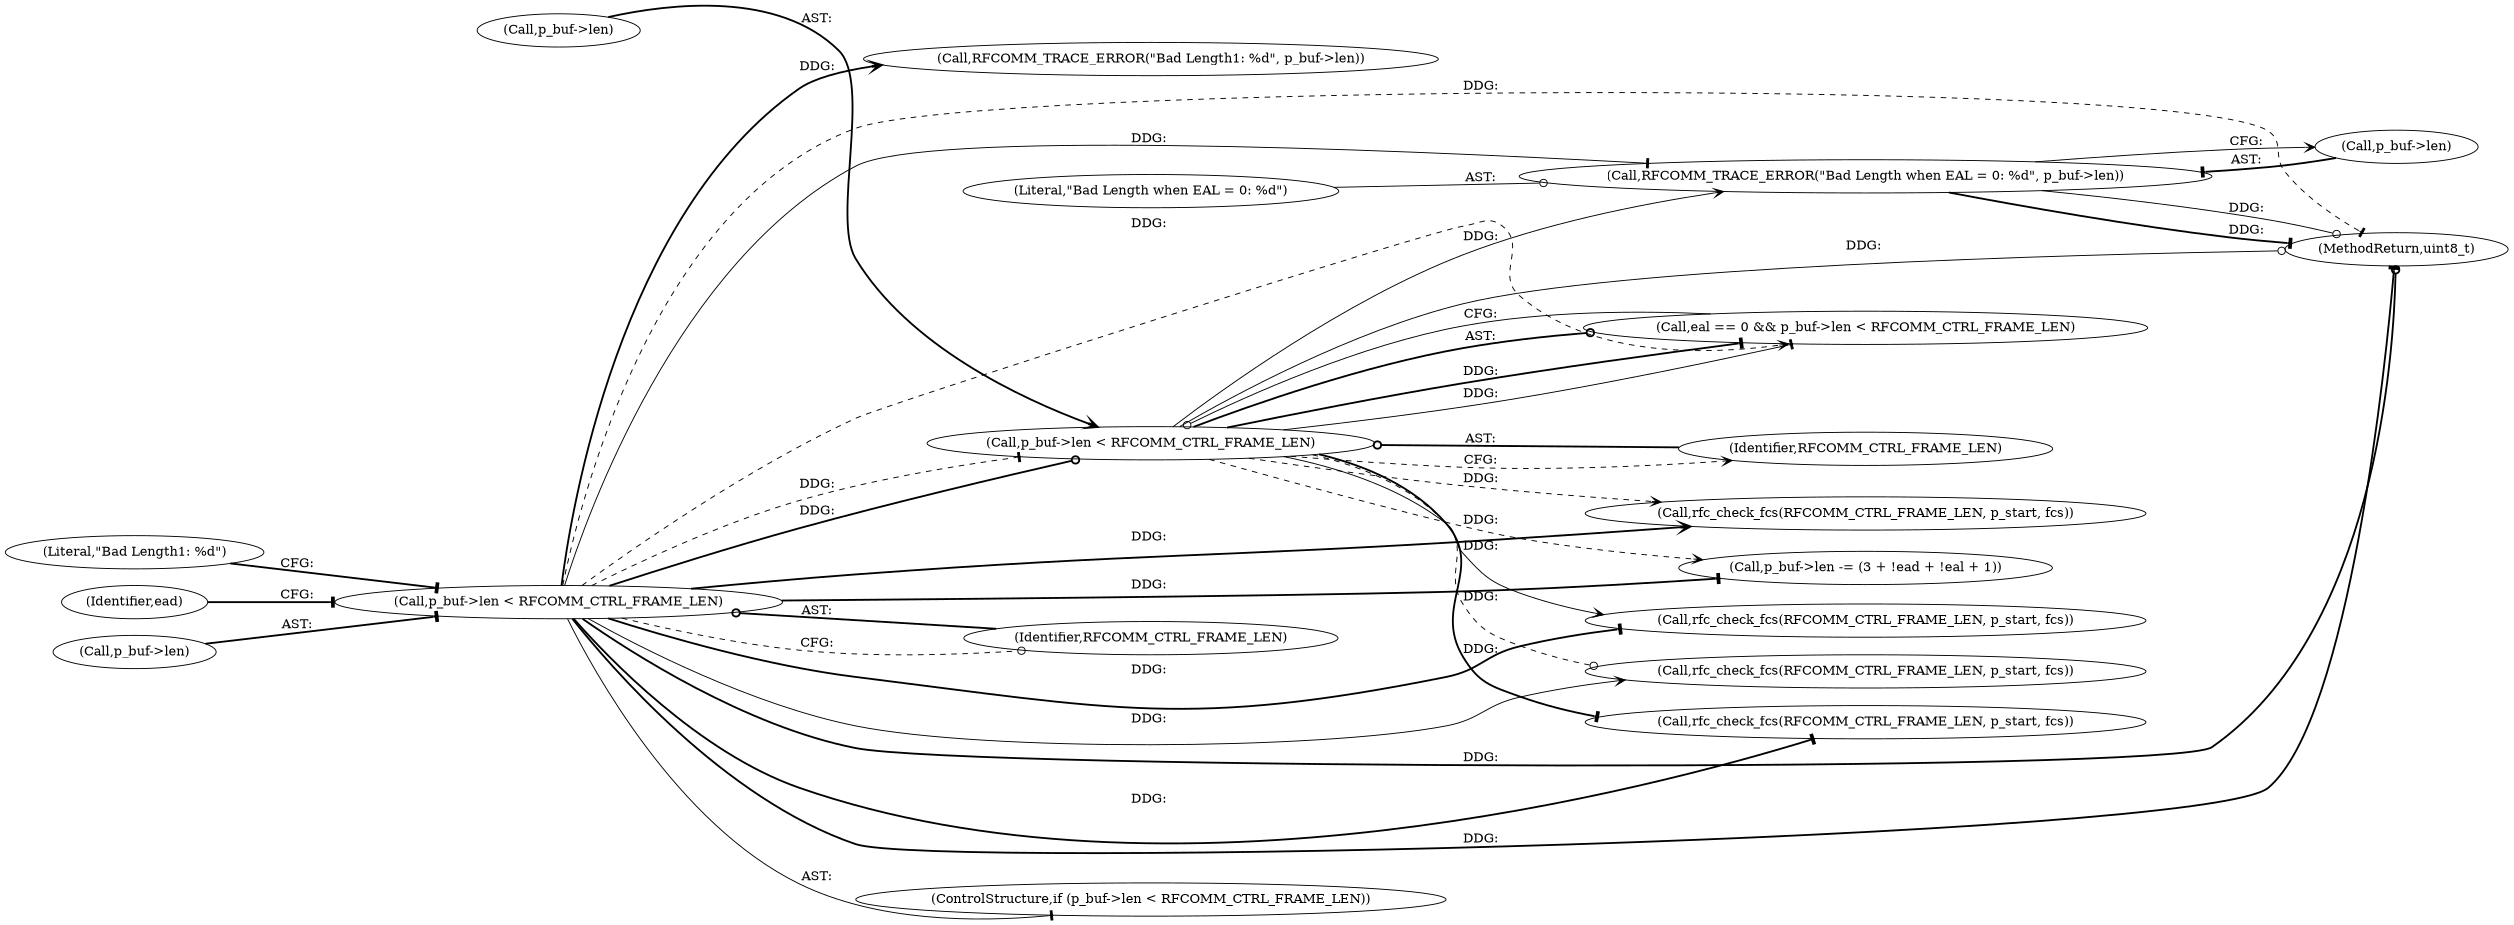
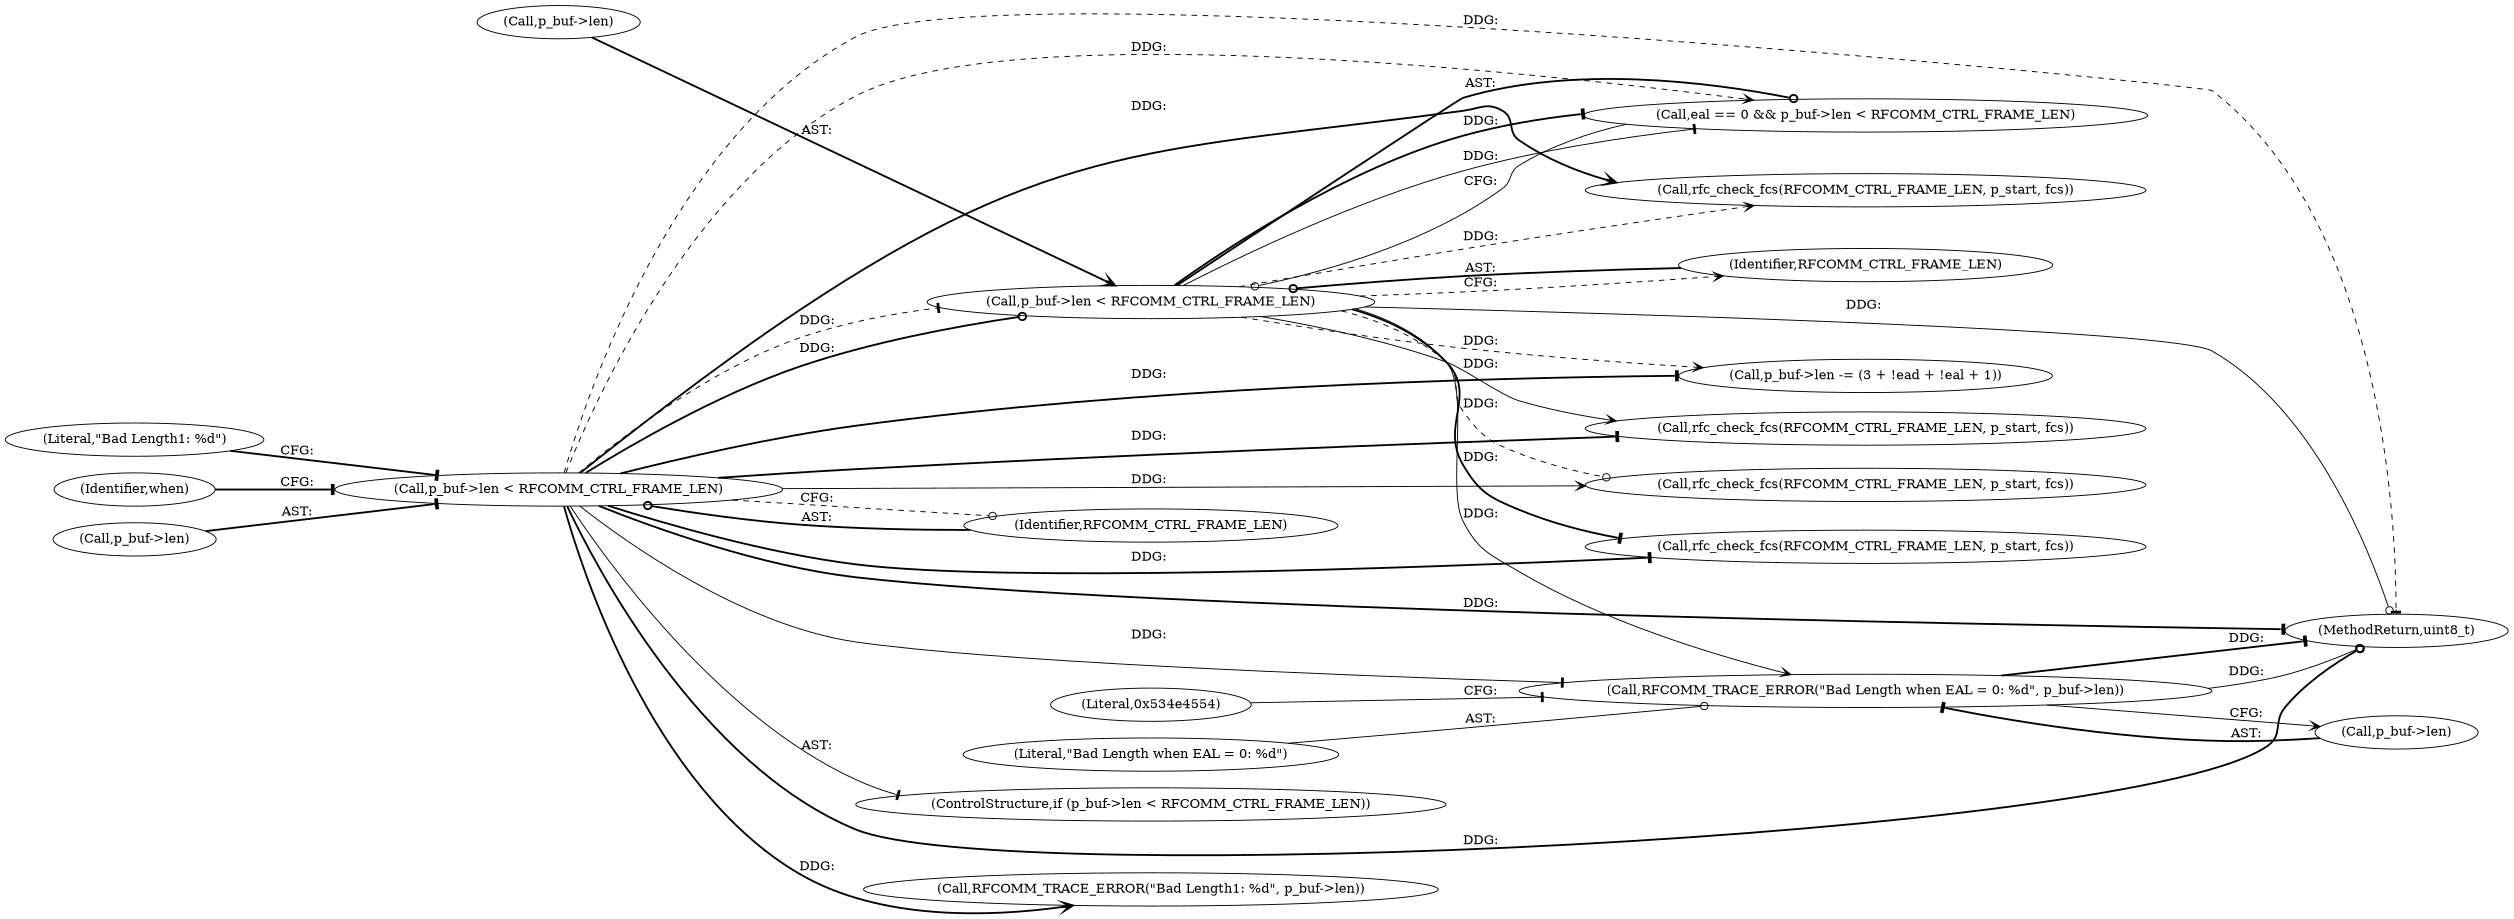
node "(Identifier,ead)": label "(Identifier,ead)" -> "(Identifier,when)"
node "(Literal,0x534e4554)": added
